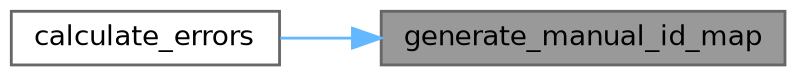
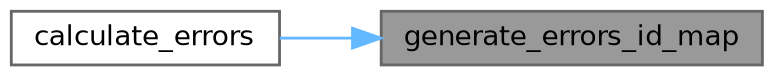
node "generate_manual_id_map": label "generate_manual_id_map" -> "generate_errors_id_map"
